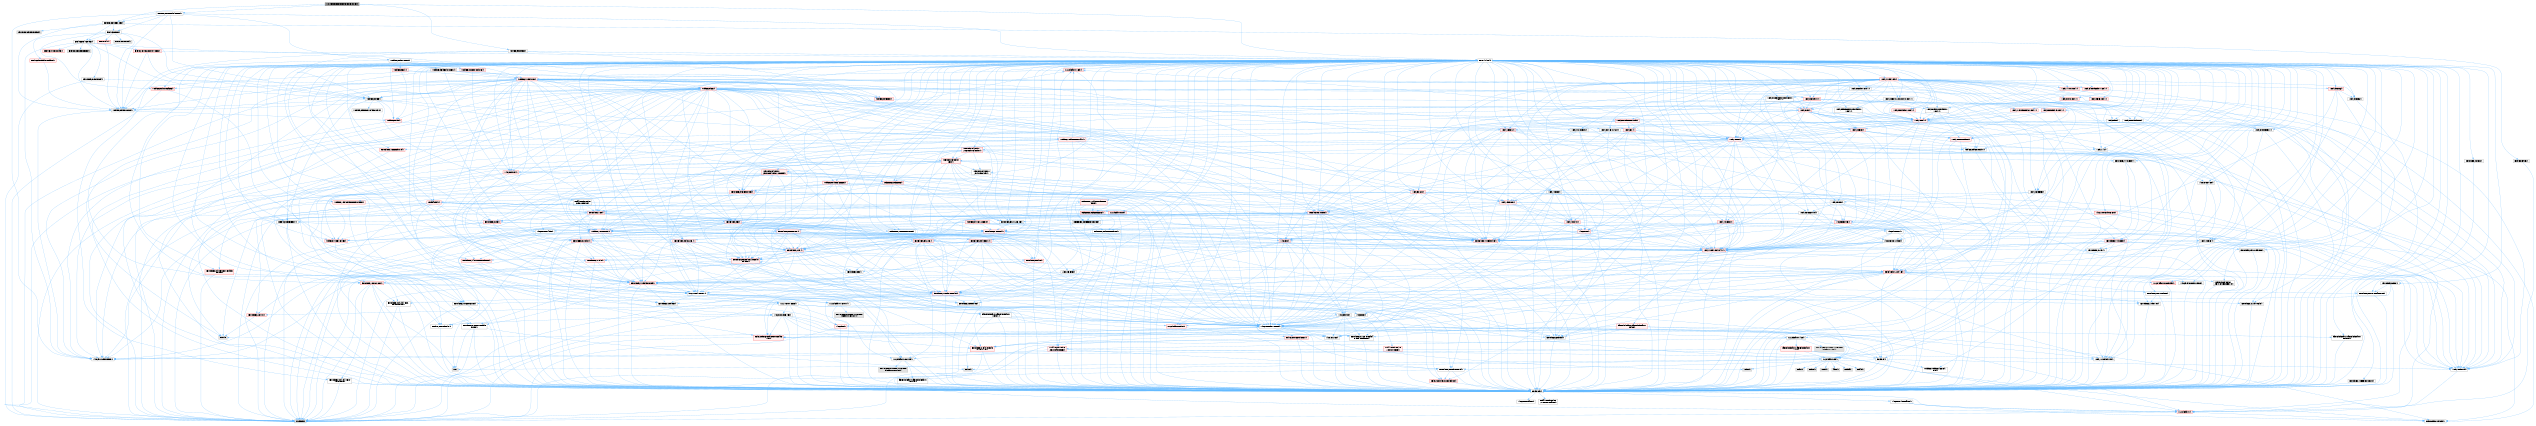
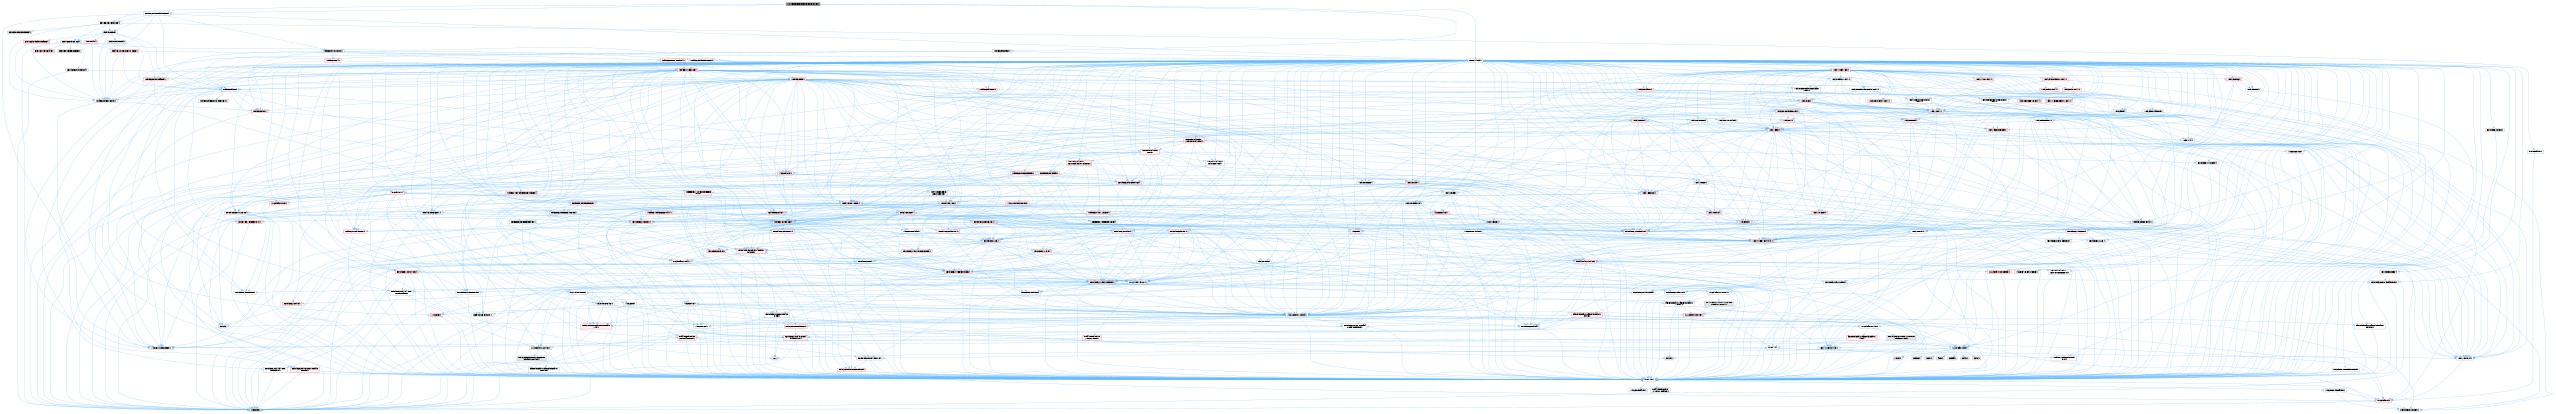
edge "HAL/PlatformMath.h" -> "UObject/UnrealType.h": reversed
